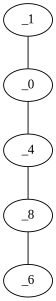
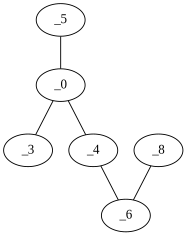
node "_1": label "_1" -> "_5"
node "_3": added
edge "_4" -- "_8": now "_4" -- "_6"
